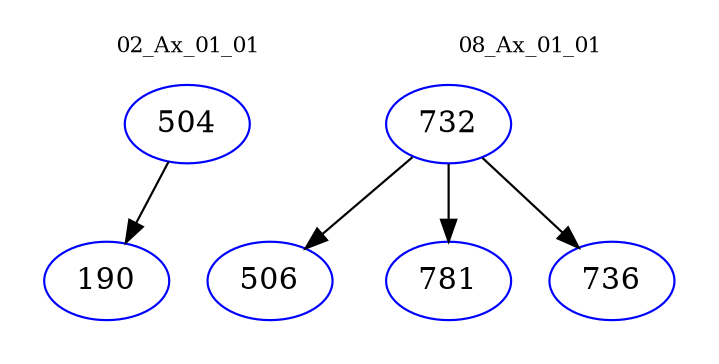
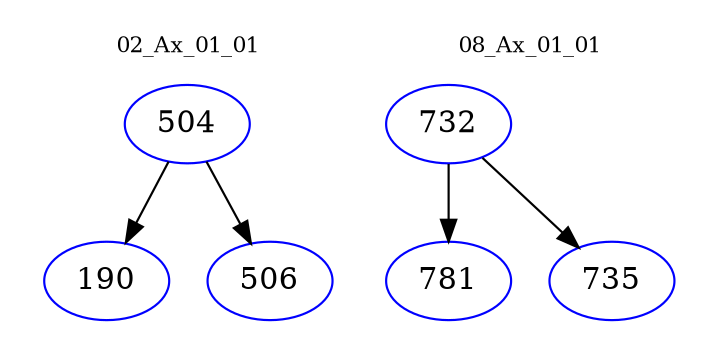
edge "732" -> "506": now "504" -> "506"
node "736": label "736" -> "735"
